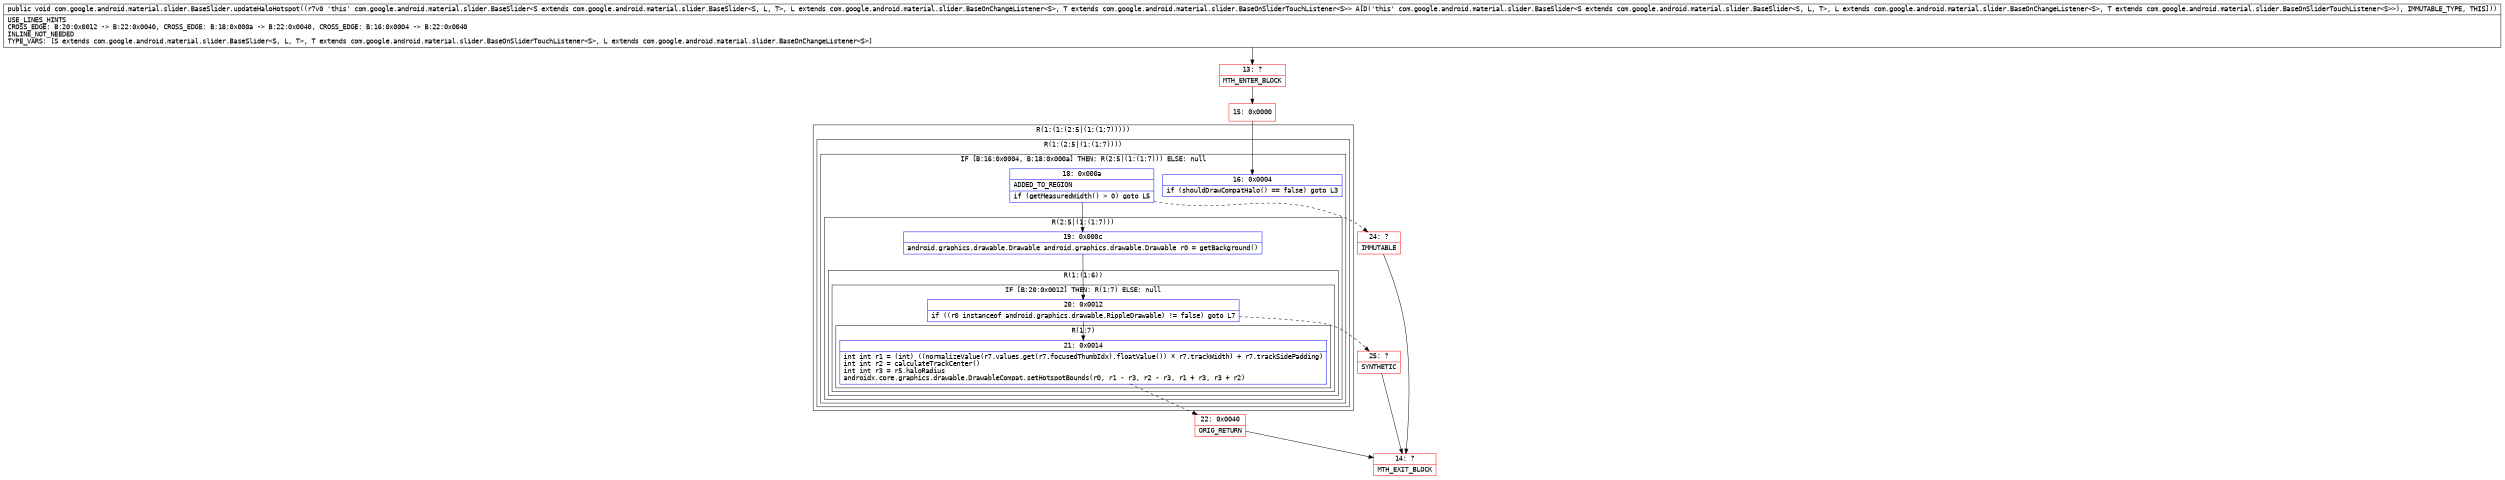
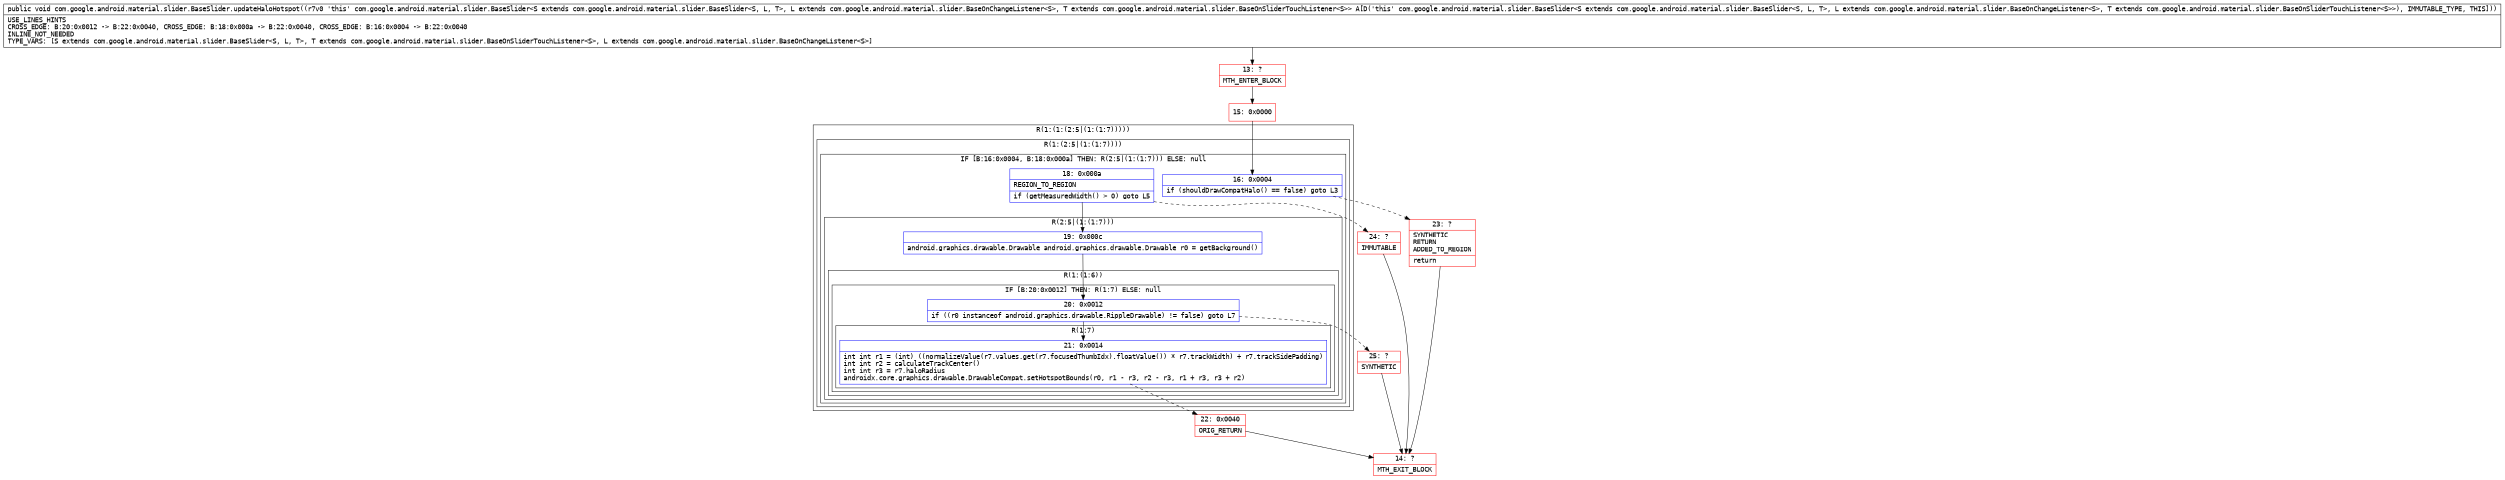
node "18: 0x000a": text "ADDED_TO_REGION" -> "REGION_TO_REGION"
node "23: ?": added
node "21: 0x0014": text "int int r3 = r5.haloRadius" -> "int int r3 = r7.haloRadius"
